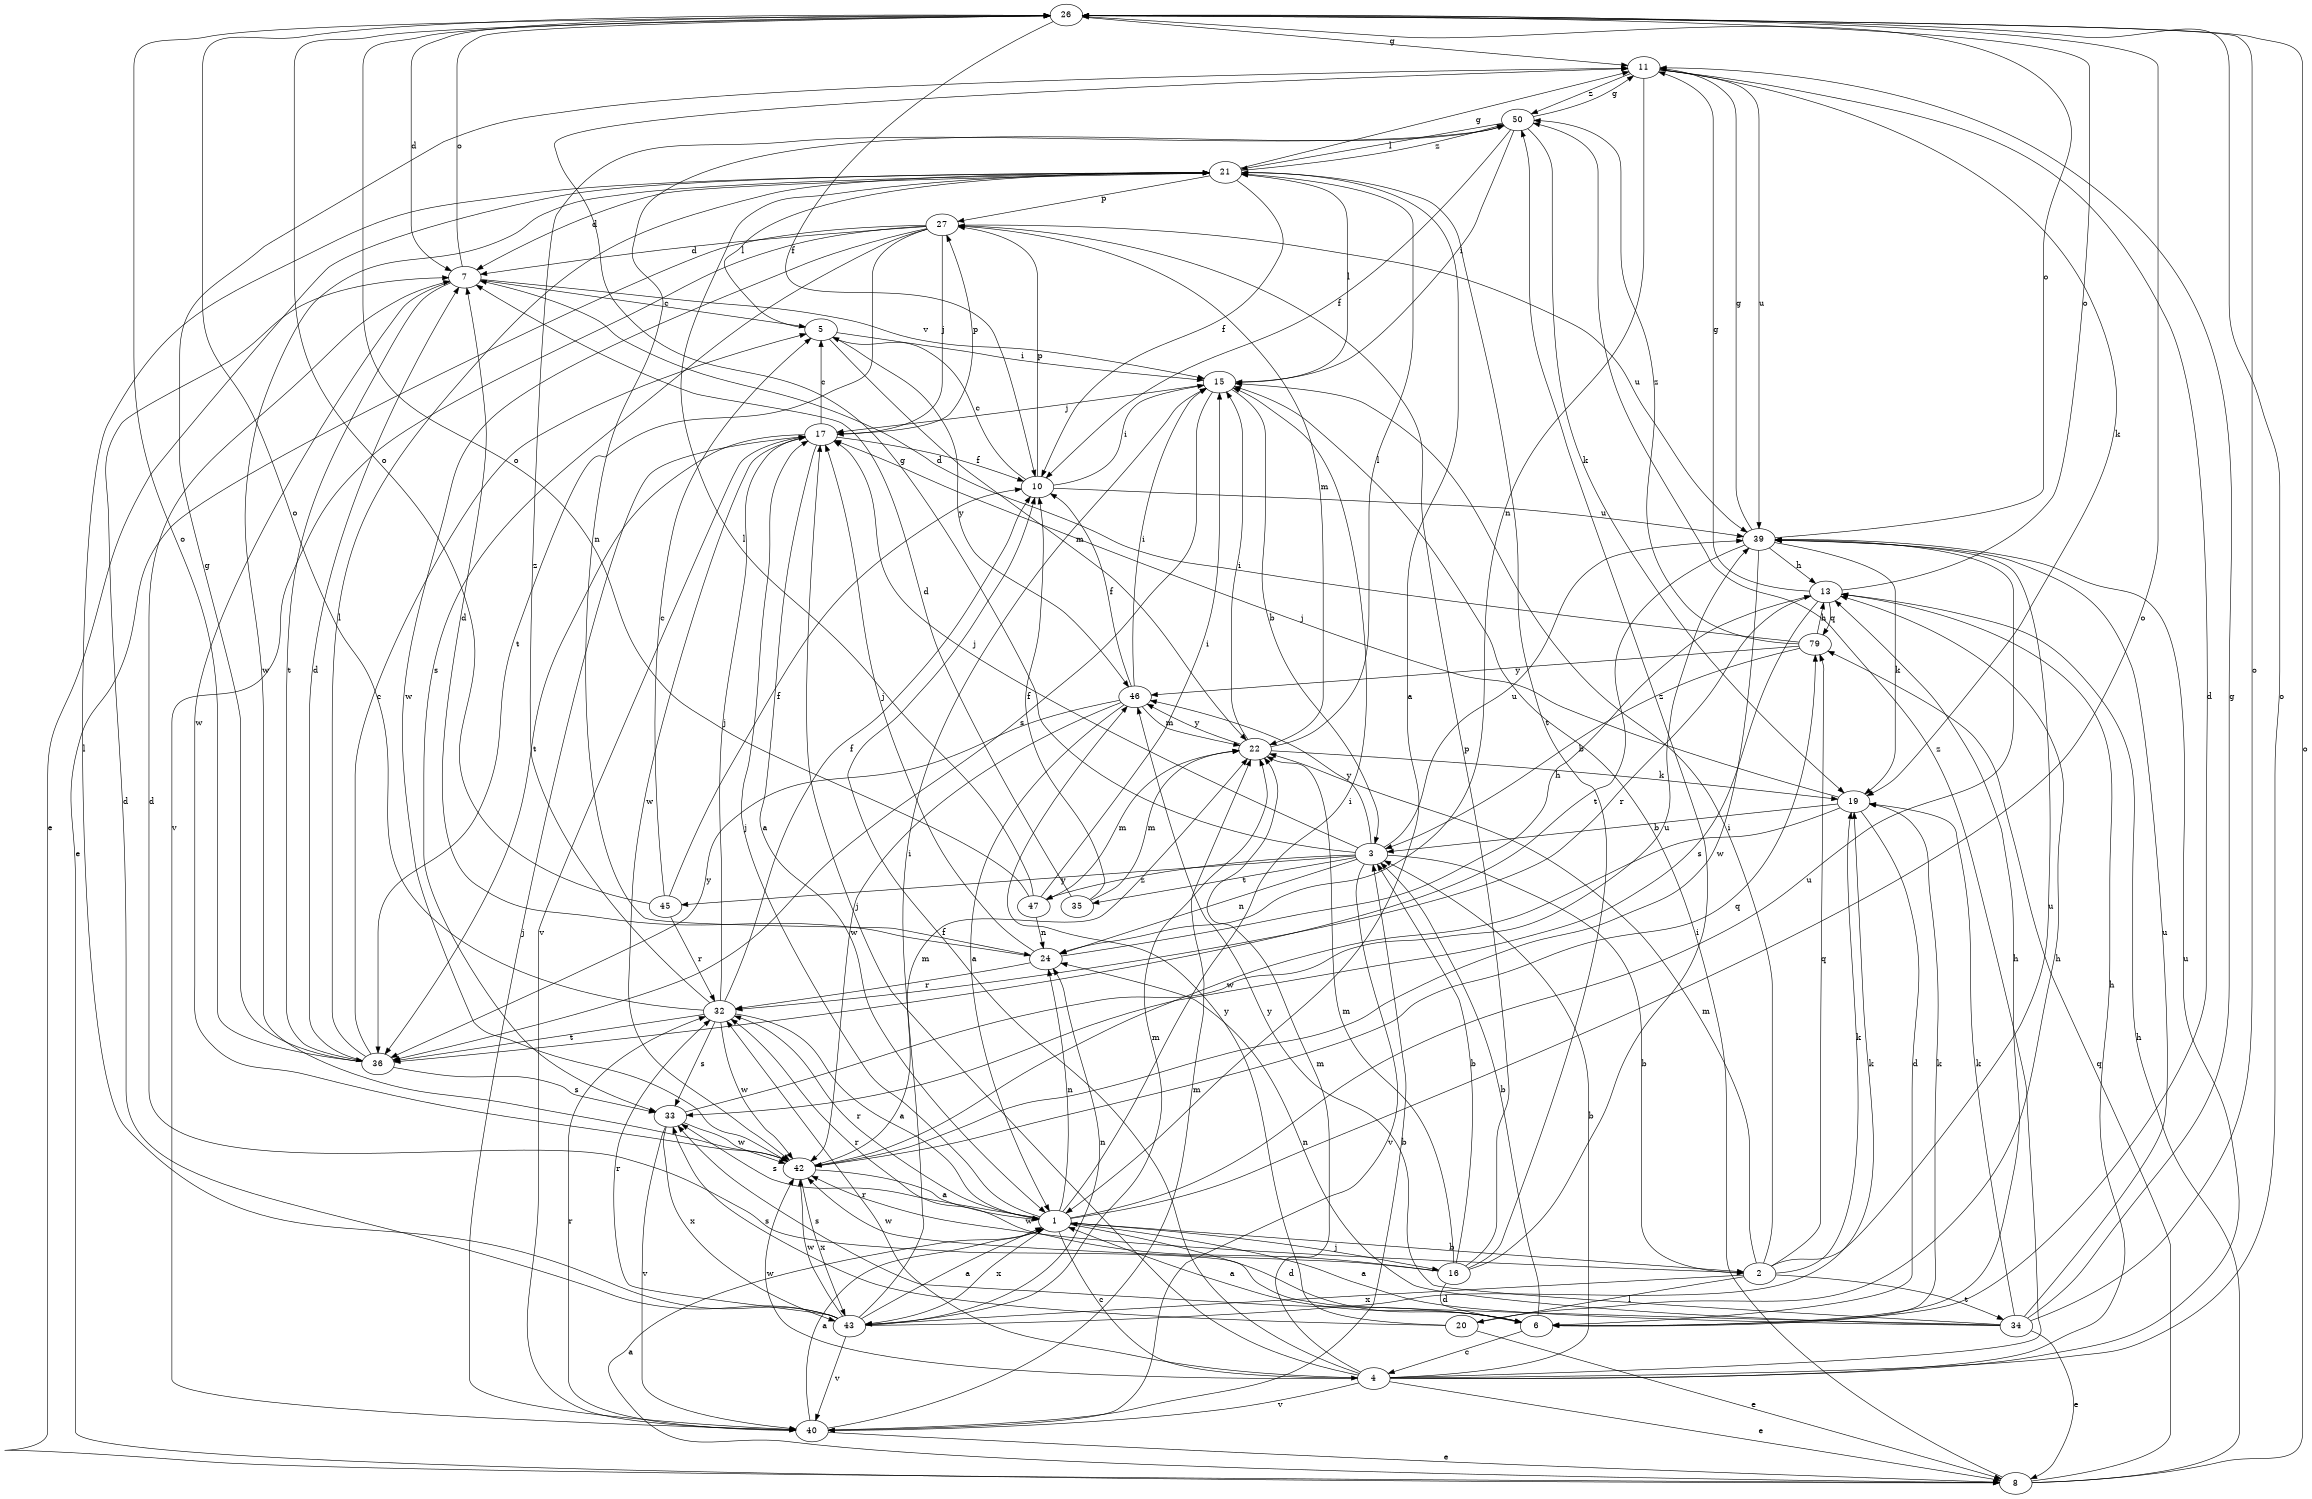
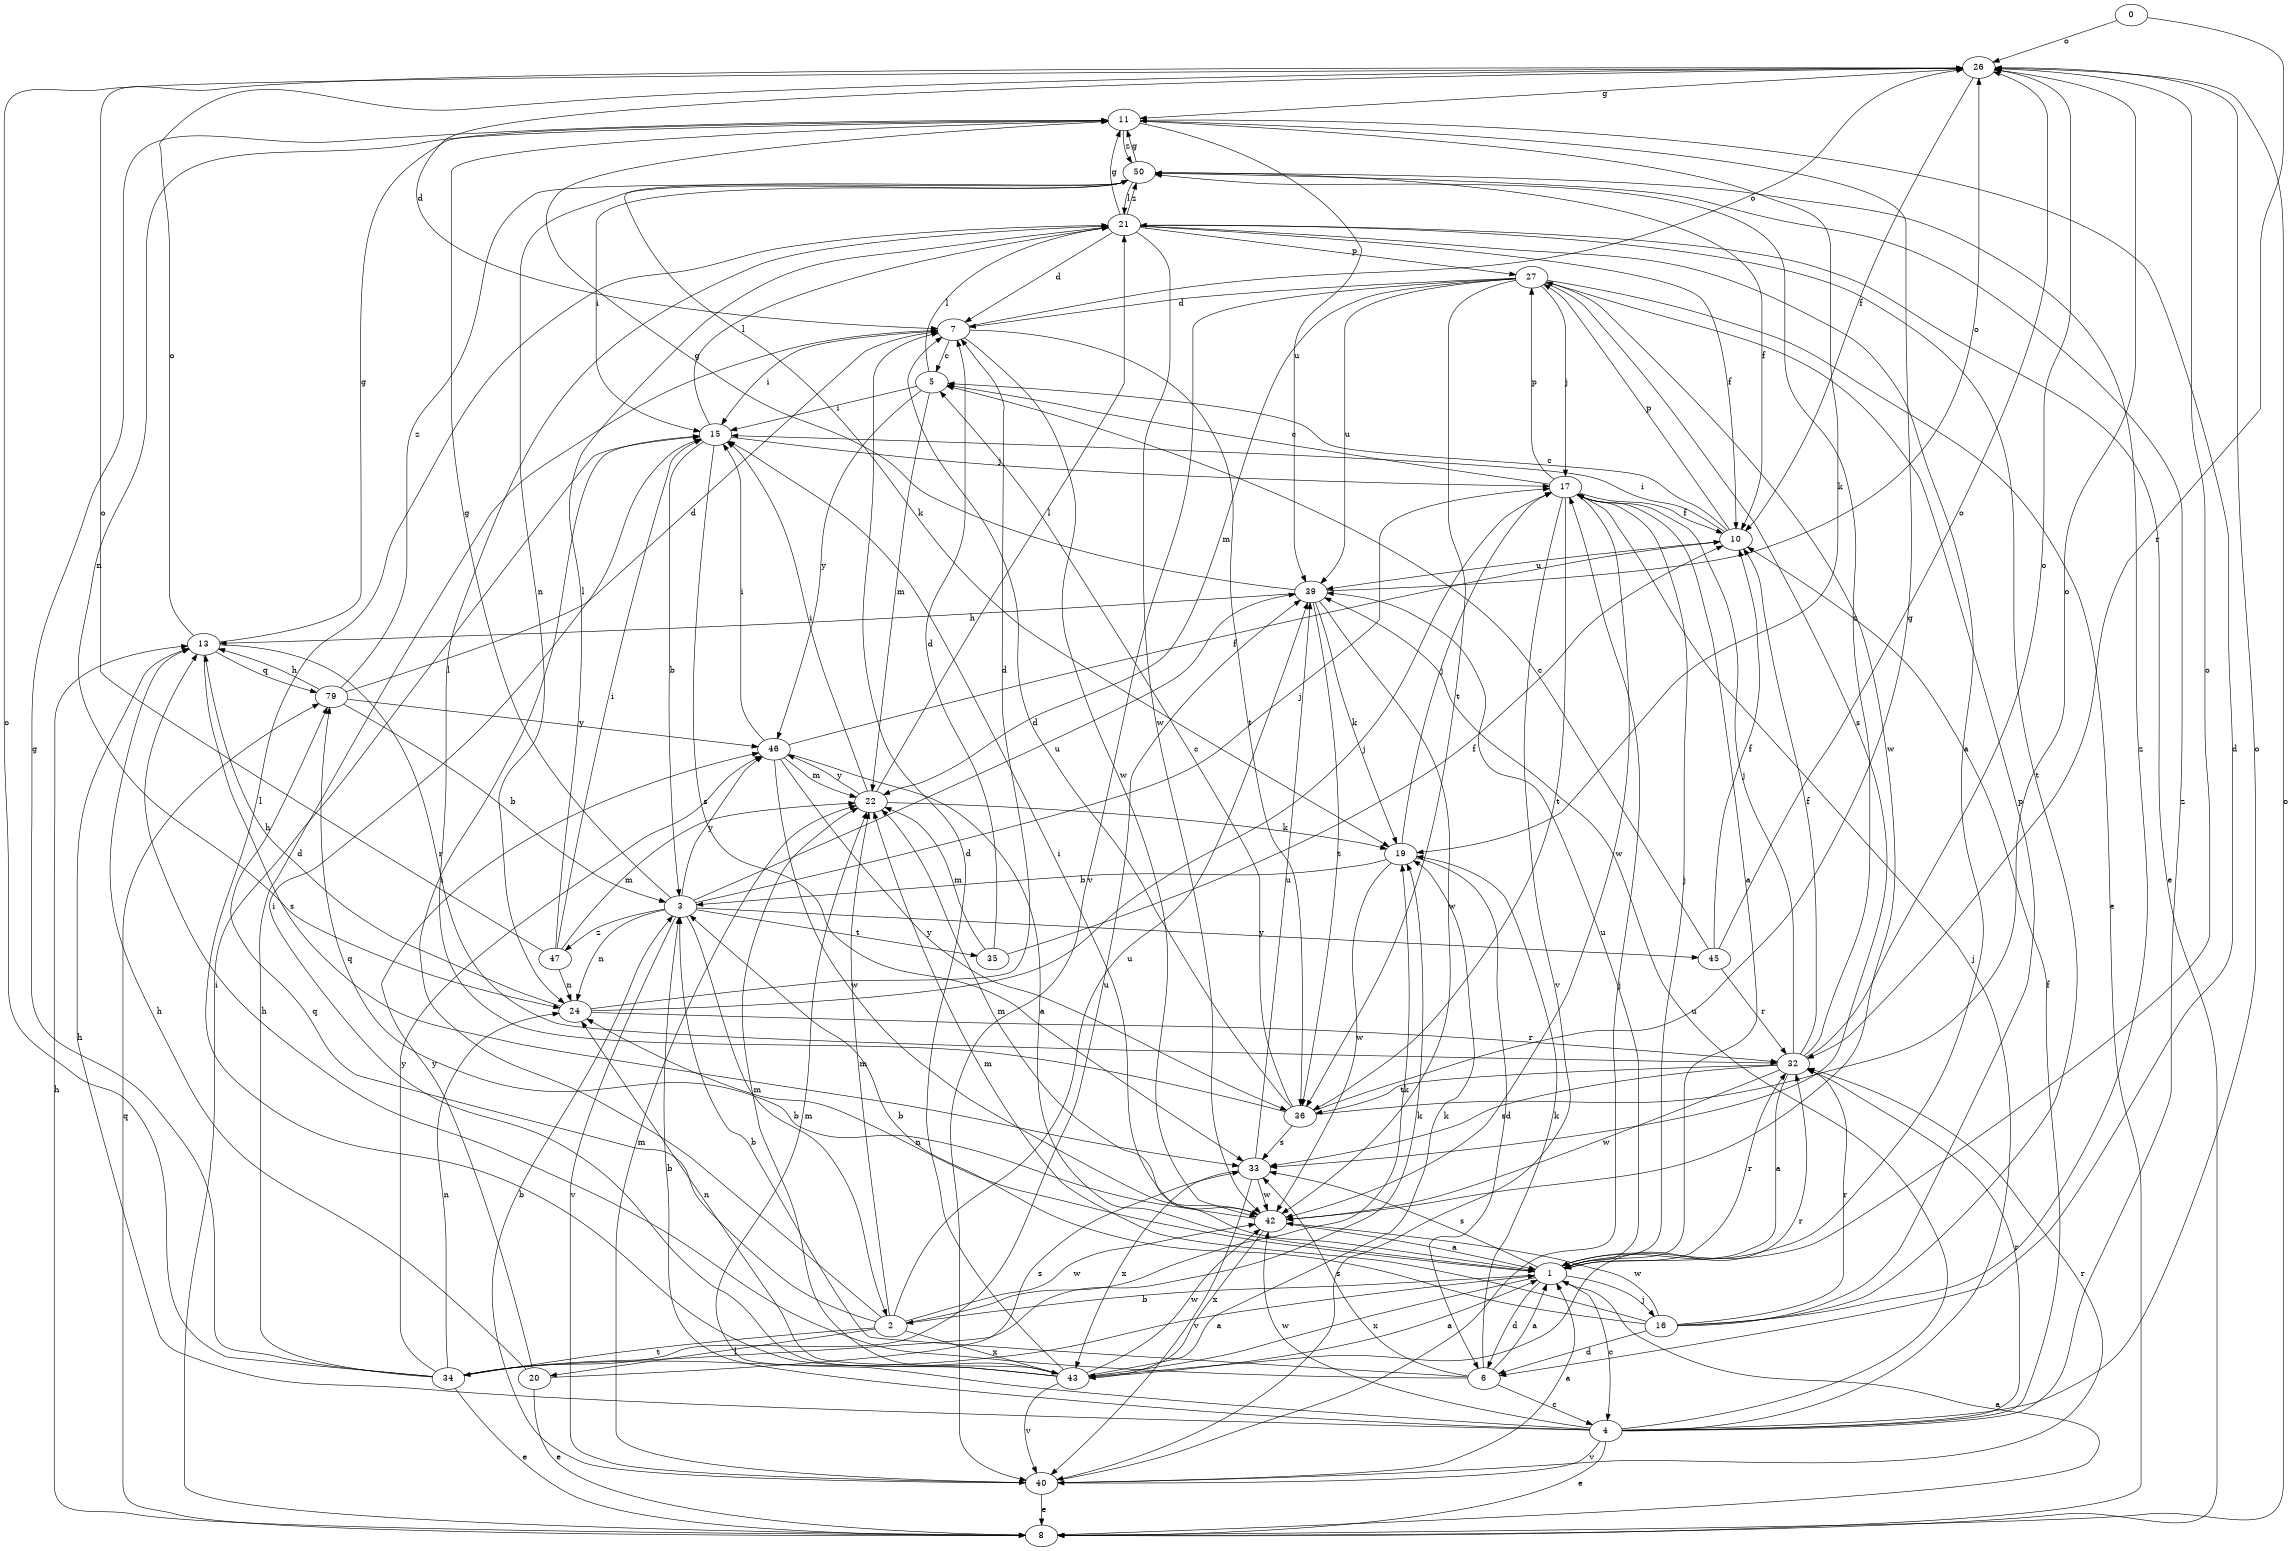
node "0": added
edge "7" -> "15": label "v" -> "i"
edge "15" -> "36": now "15" -> "33"
